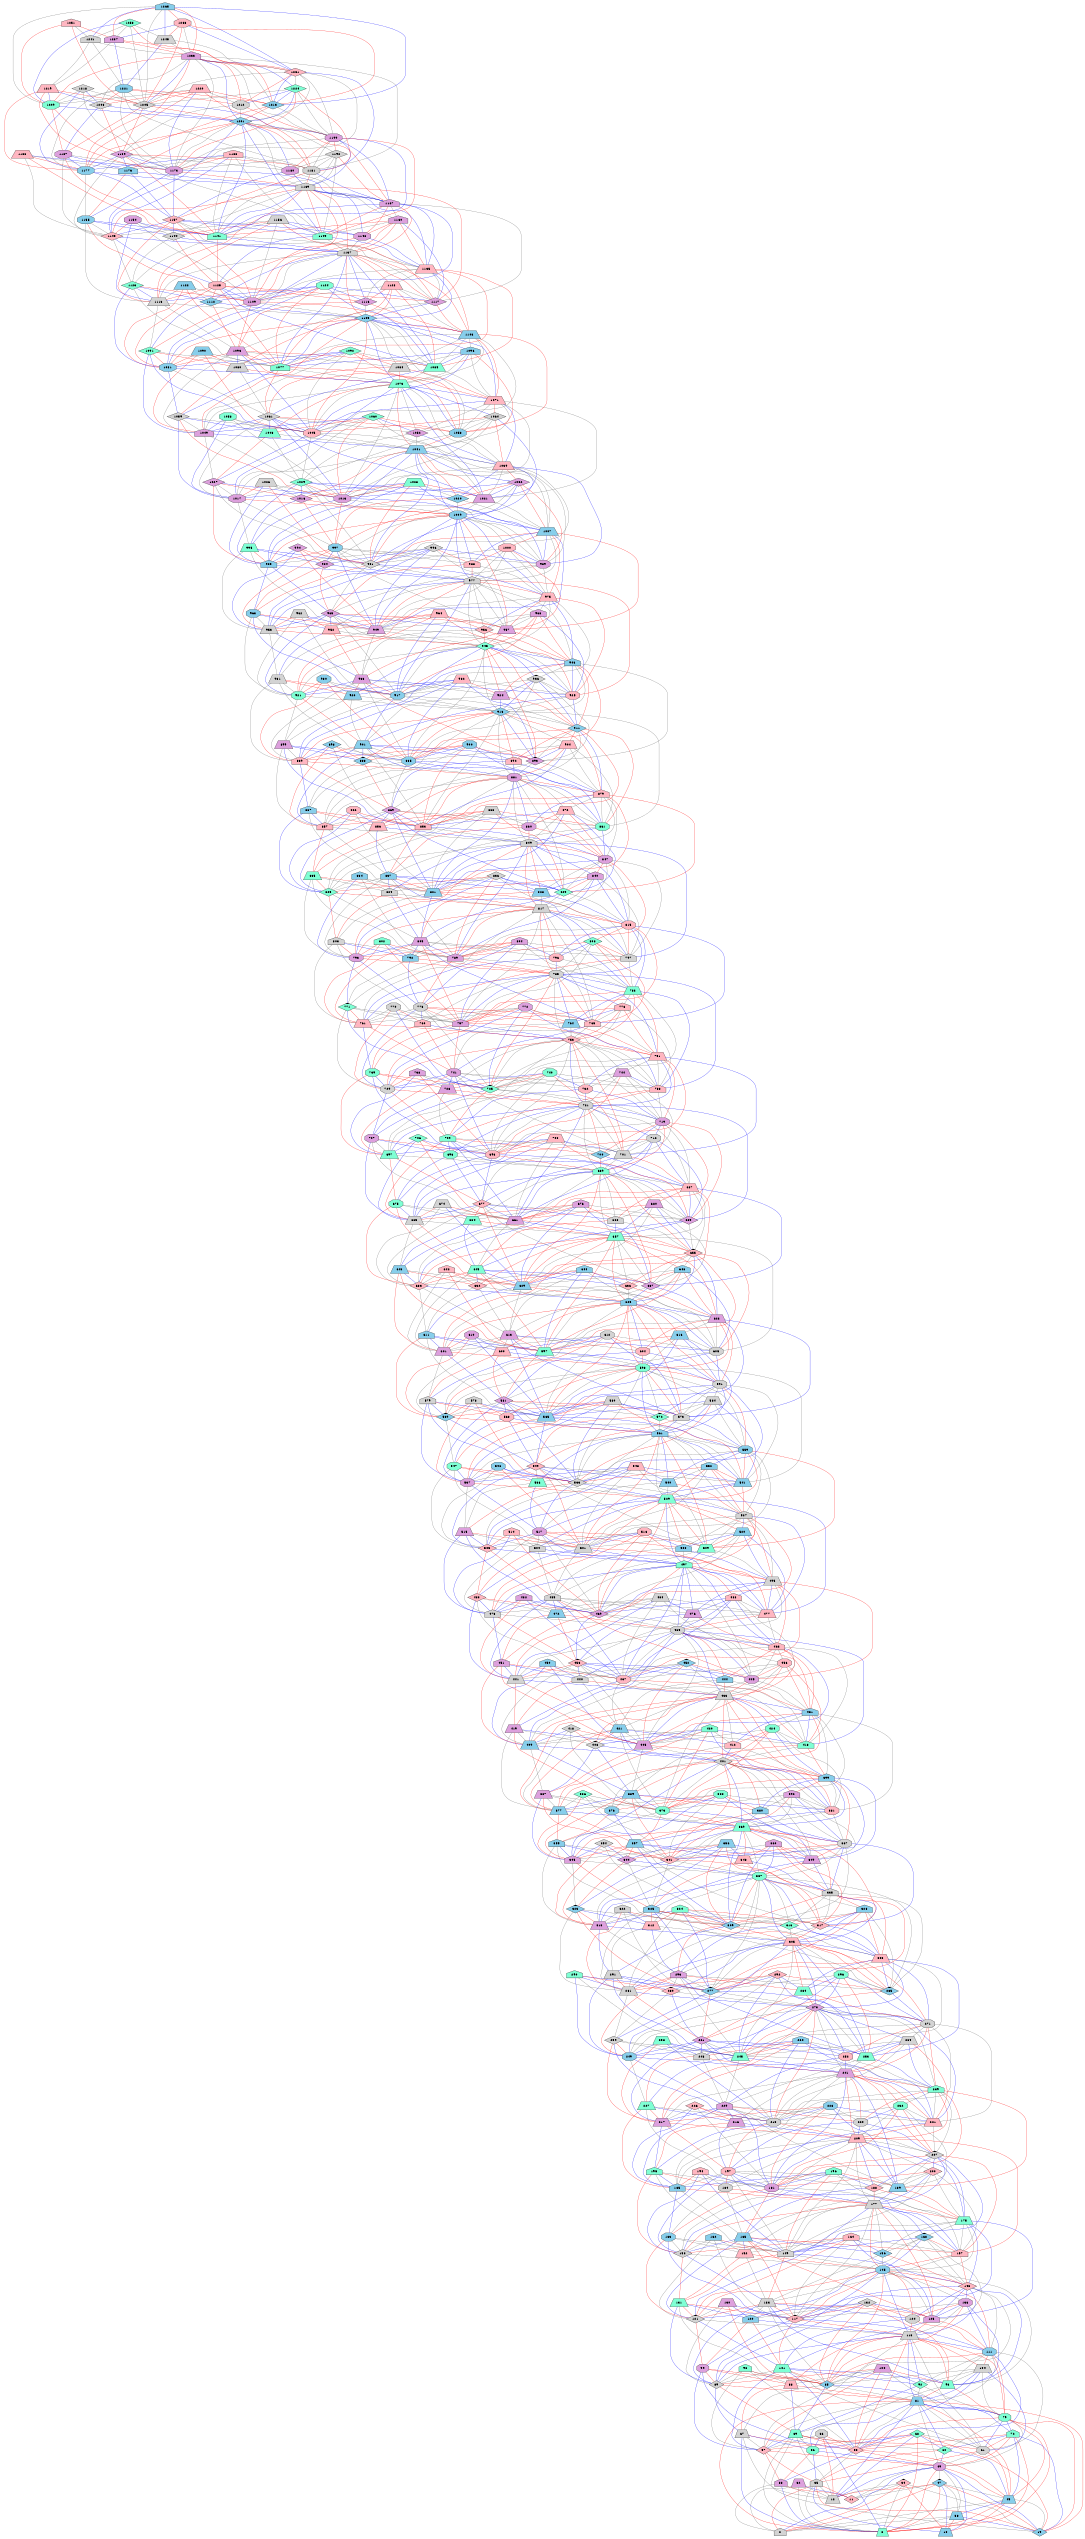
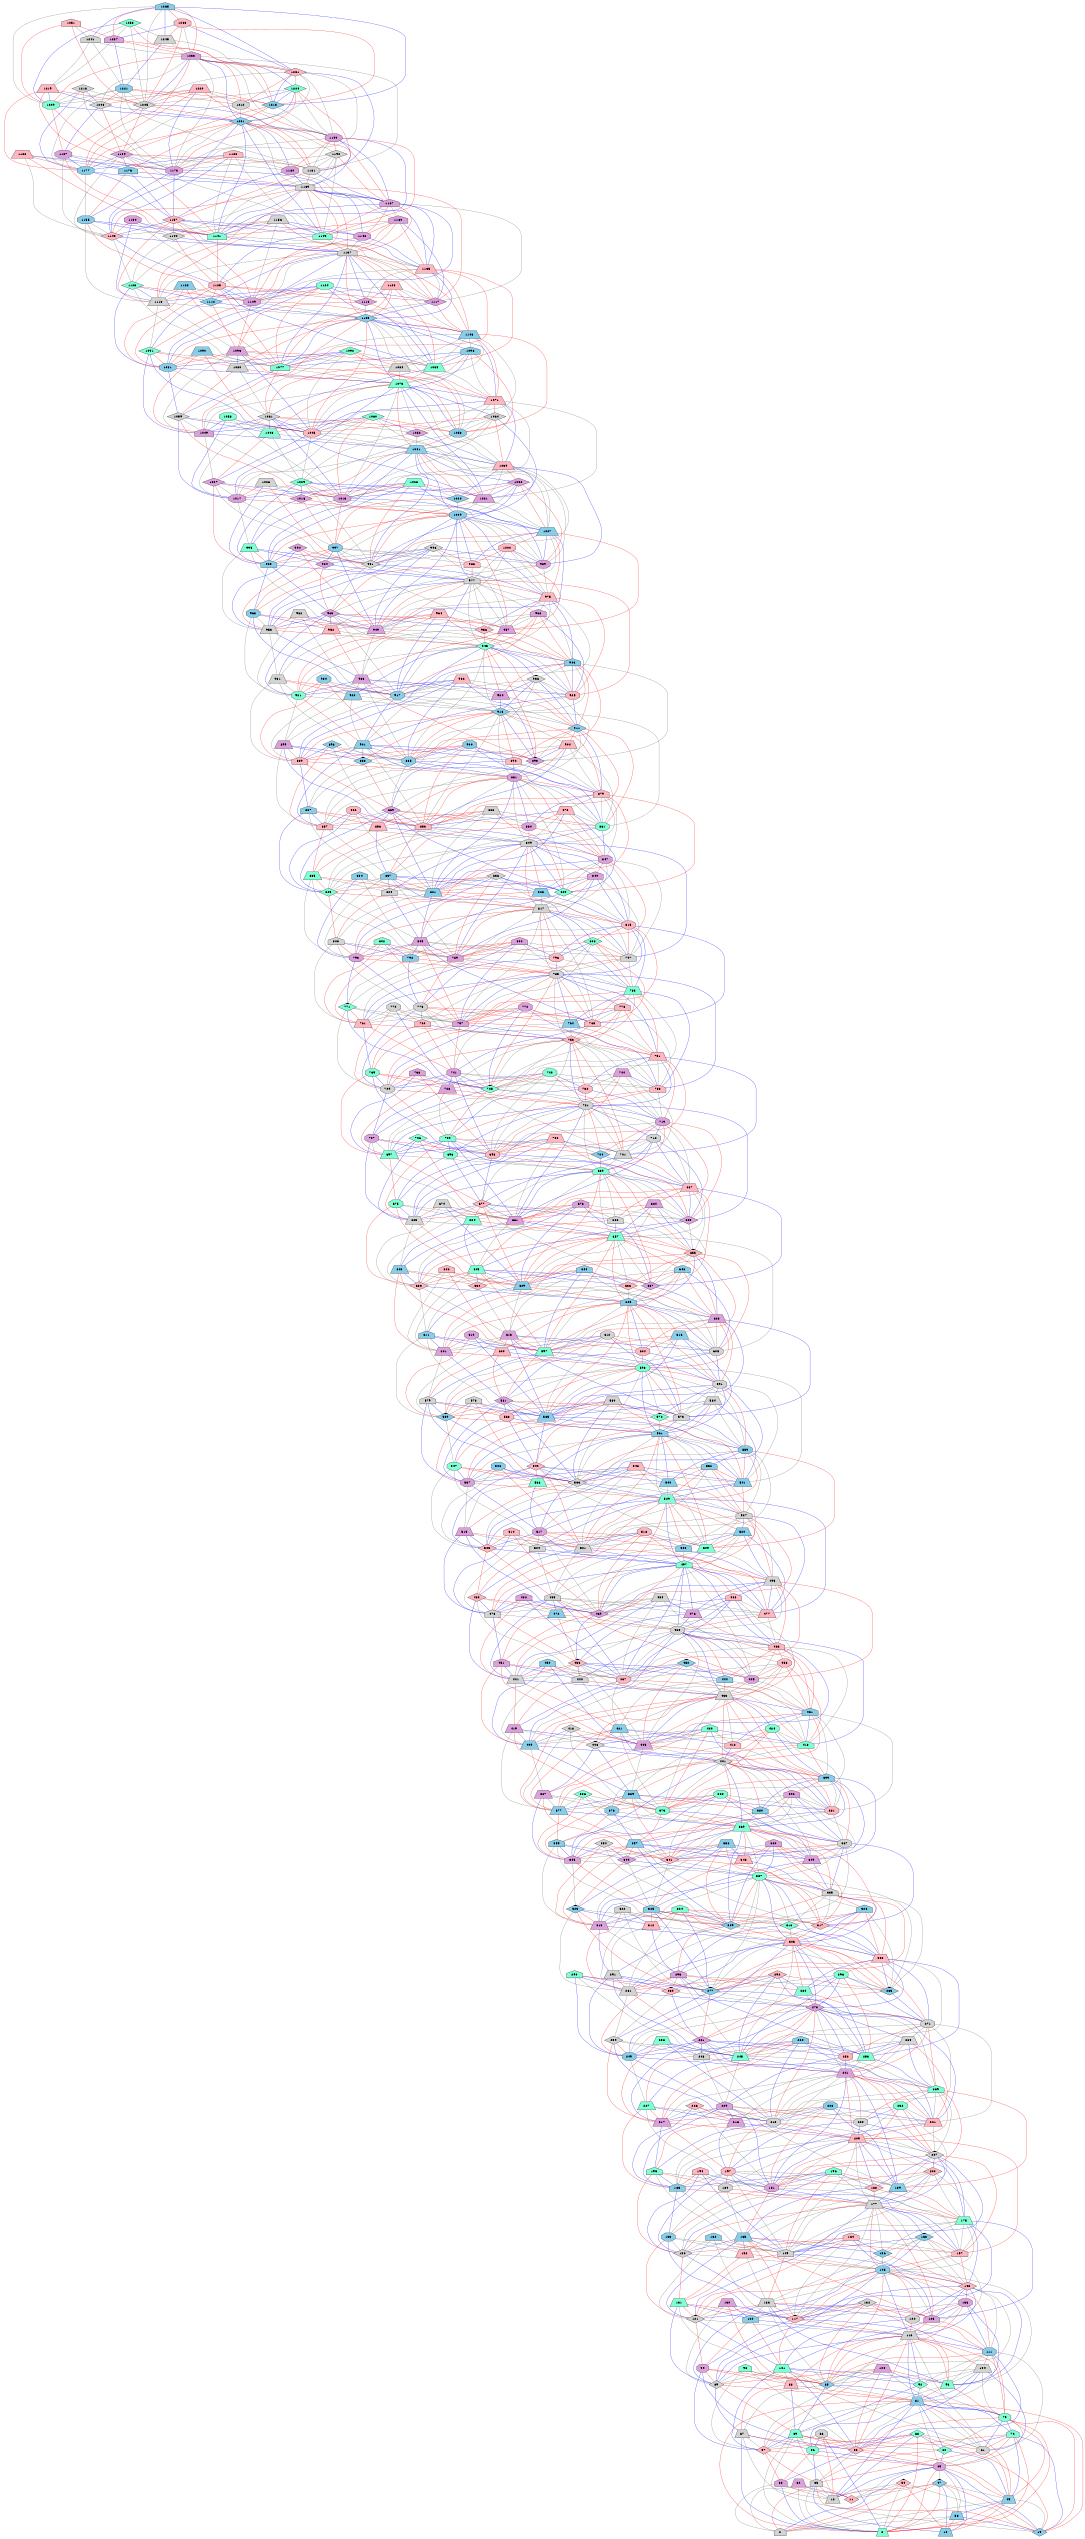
edge "709" -- "697": added
edge "611" -- "569": color red -> gray40
